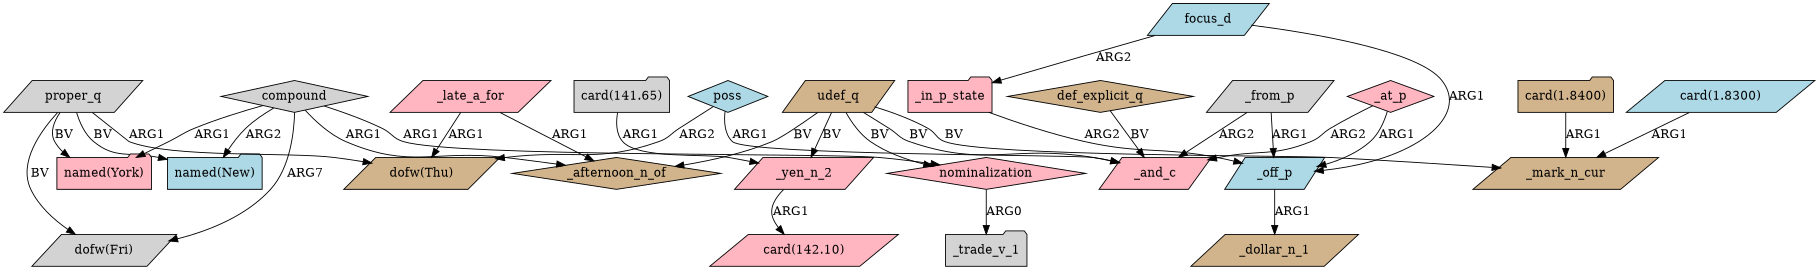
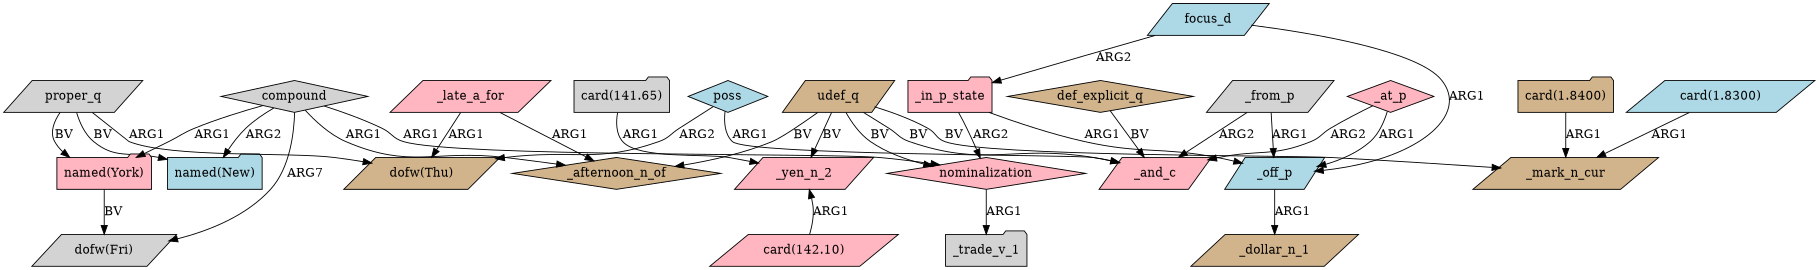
edge "_in_p_state" -> "nominalization": added, label "ARG2"
edge "_in_p_state" -> "_off_p": label "ARG2" -> "ARG1"
edge "proper_q" -> "dofw(Fri)": now "named(York)" -> "dofw(Fri)"
edge "_yen_n_2" -> "card(142.10)": reversed
edge "nominalization" -> "_trade_v_1": label "ARG0" -> "ARG1"
